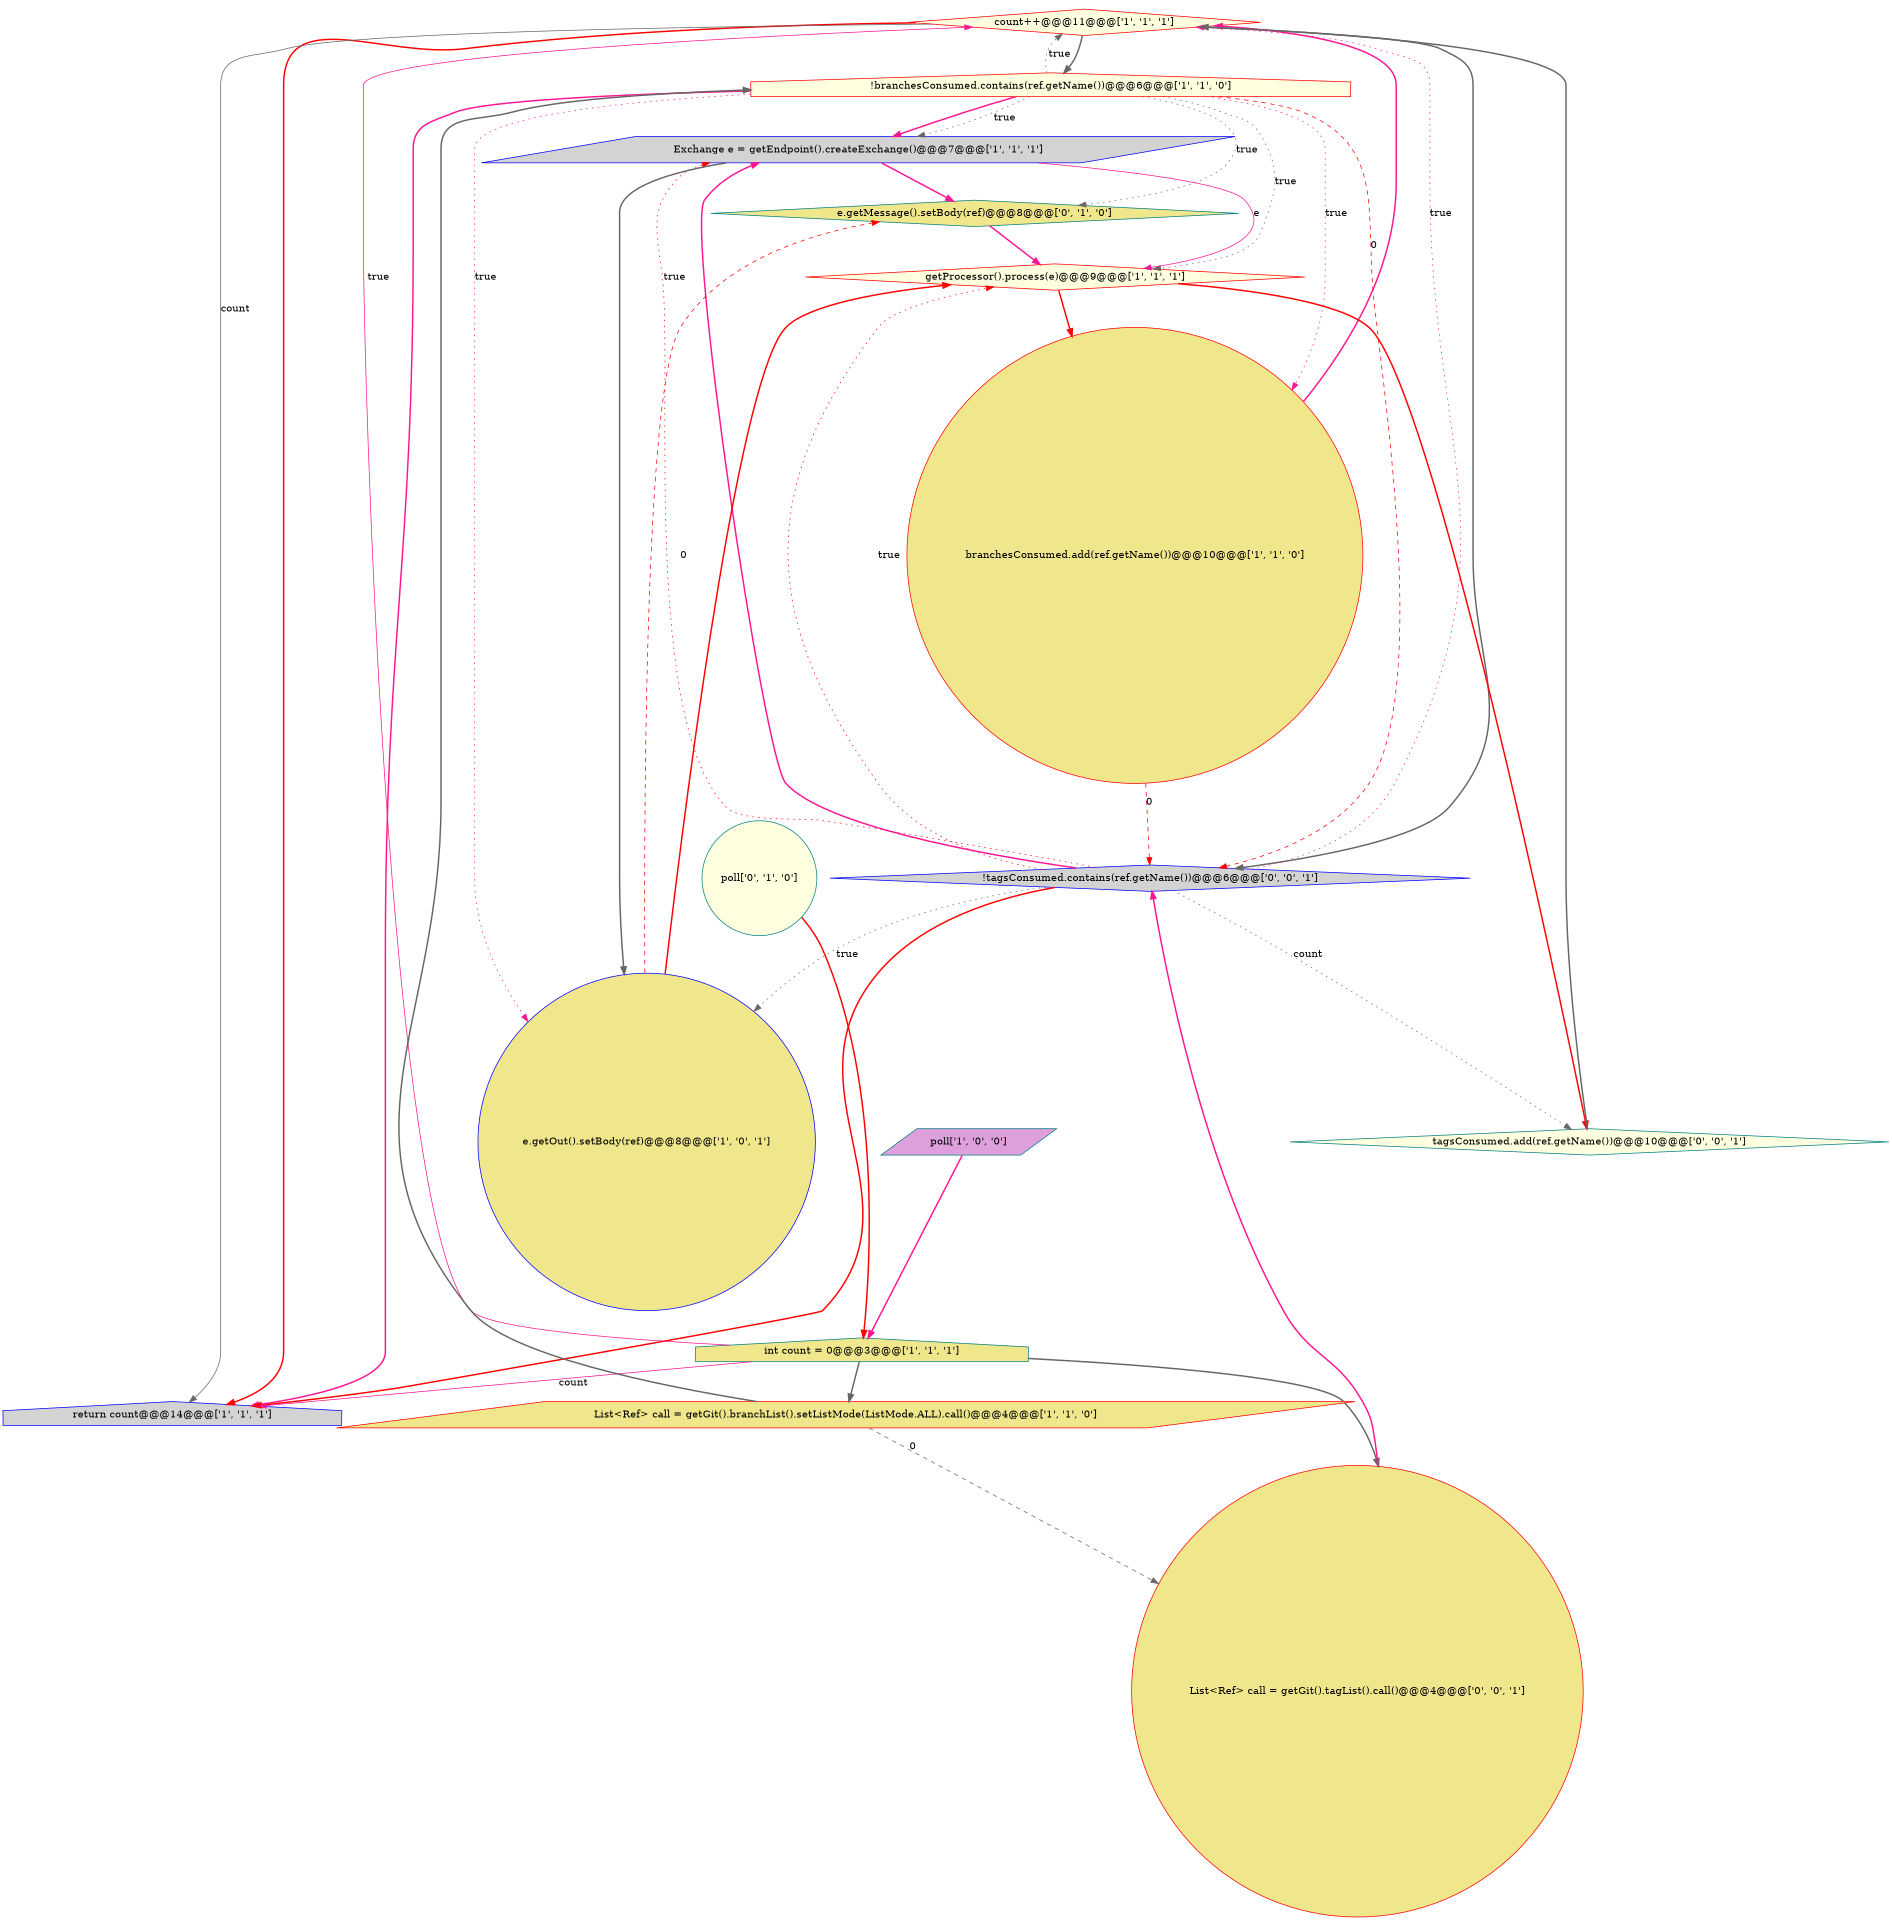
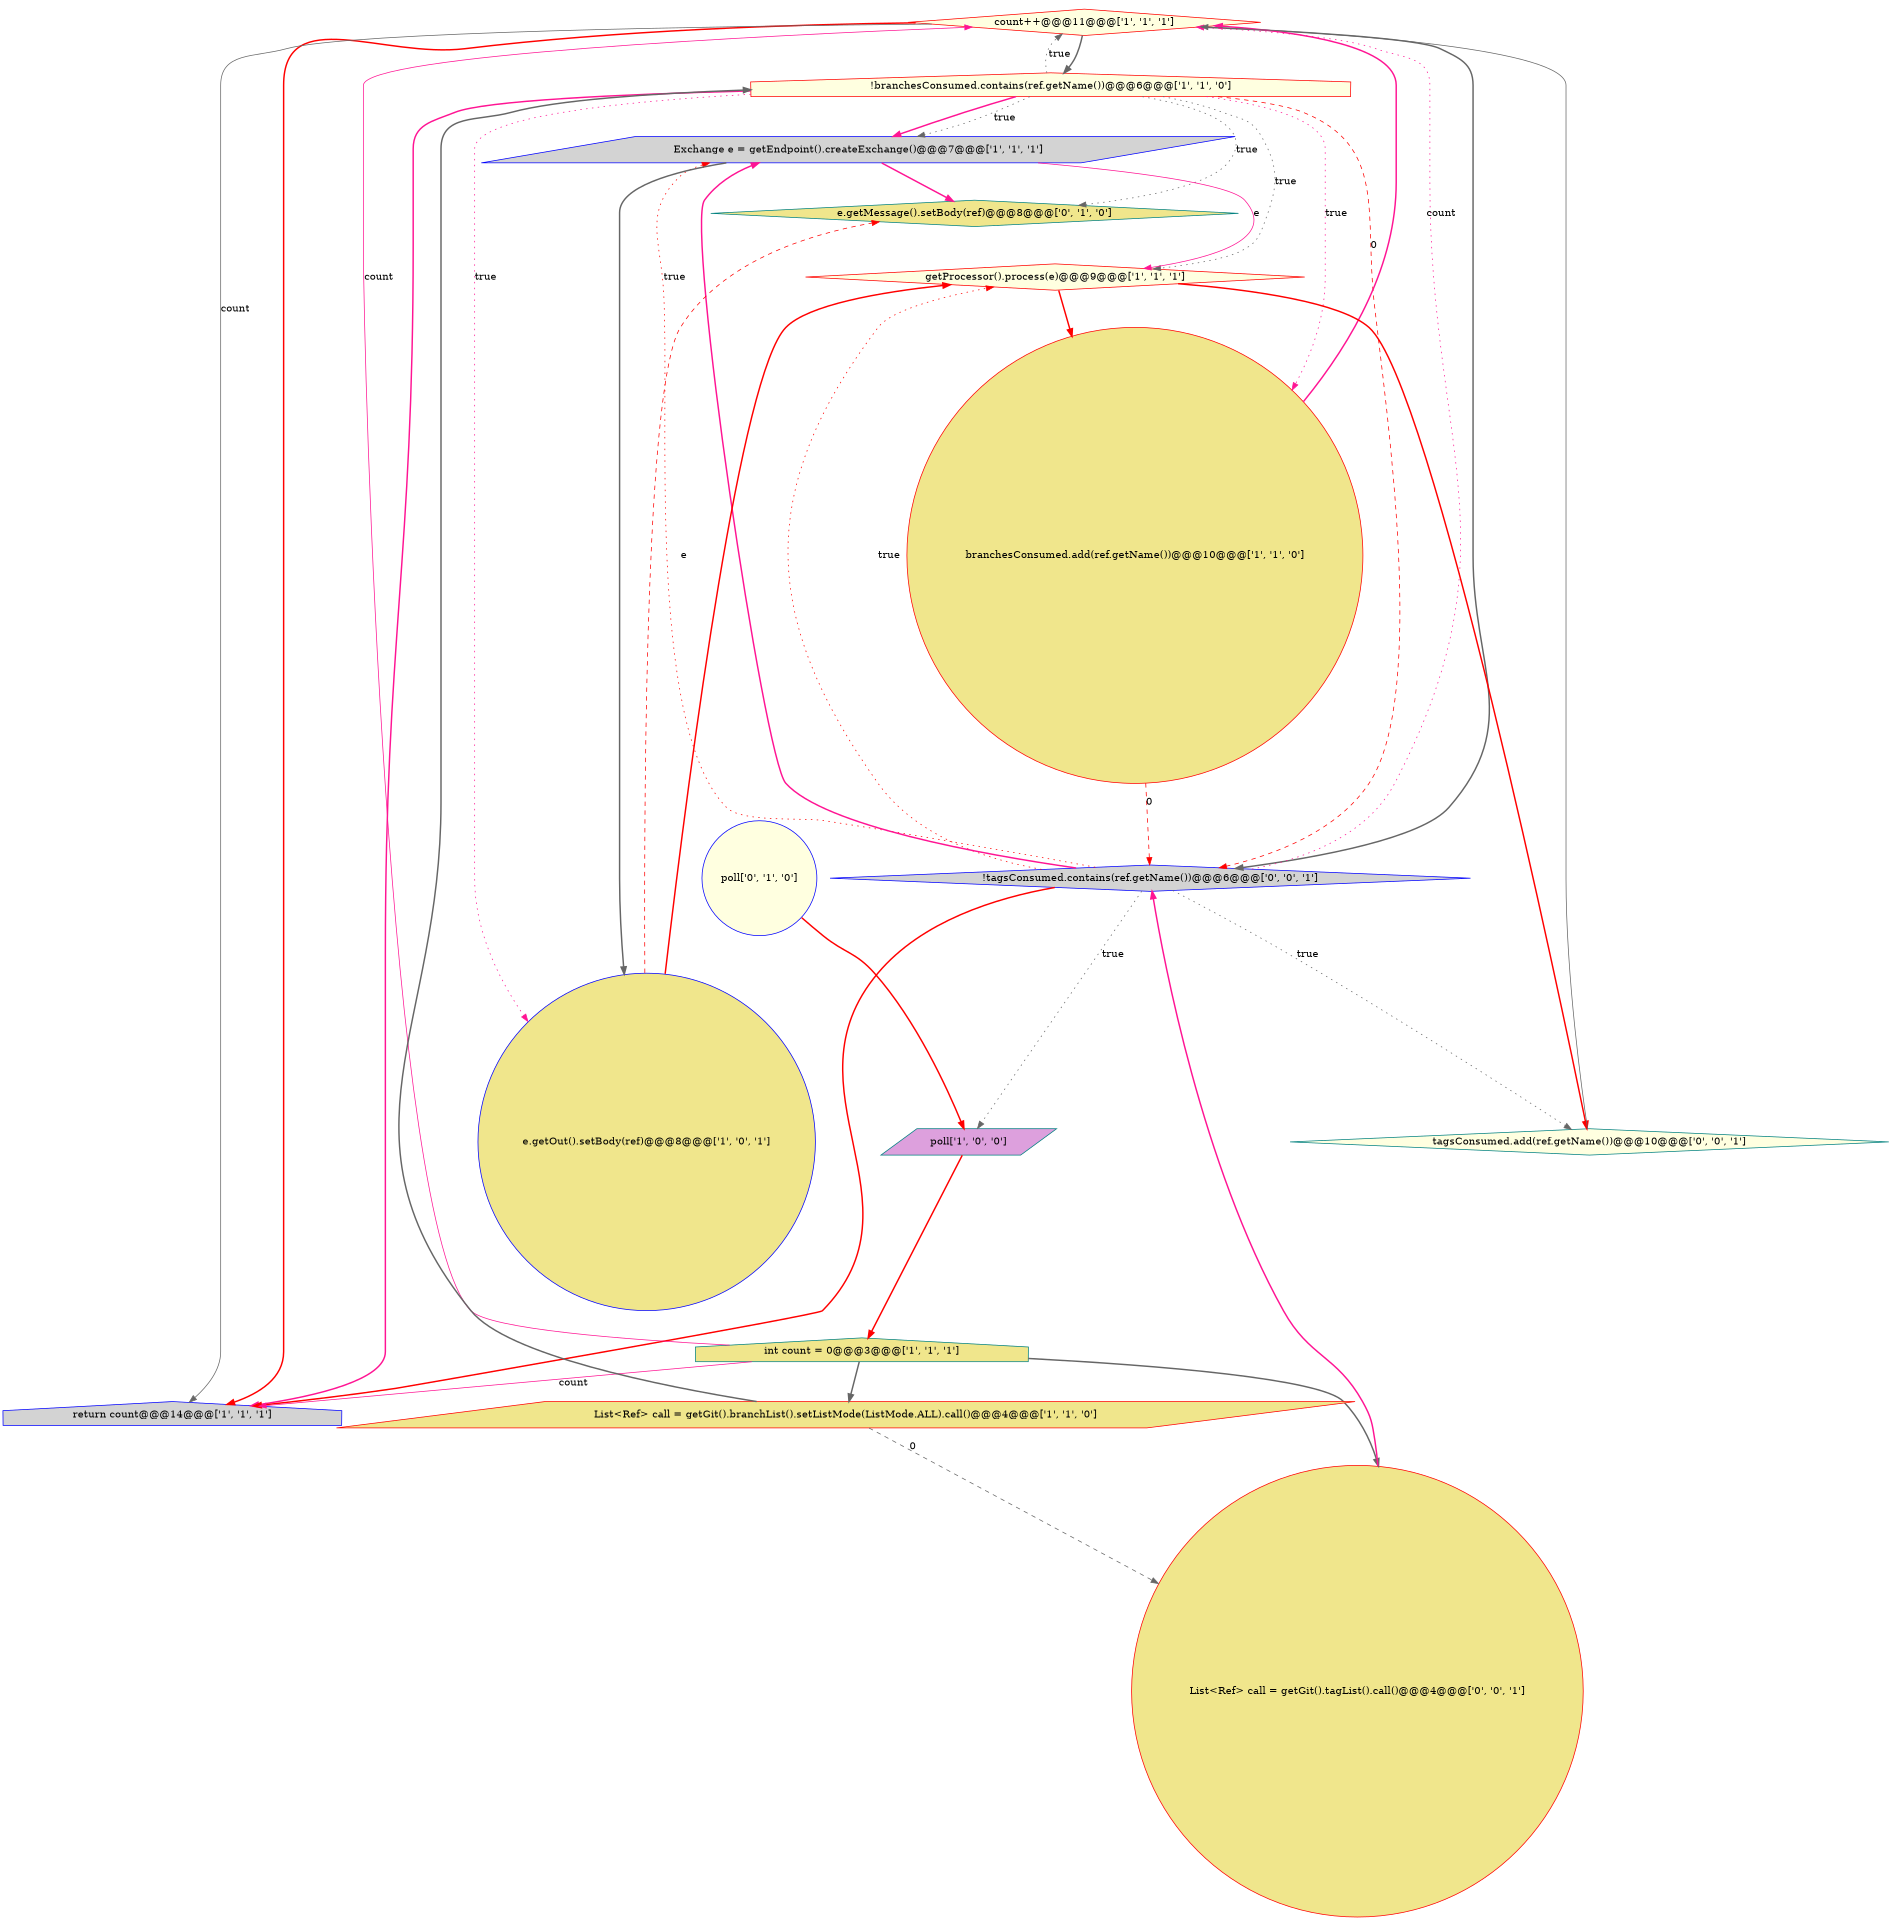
edge "!tagsConsumed.contains(ref.getName())@@@6@@@['0', '0', '1']" -> "count++@@@11@@@['1', '1', '1']": label "true" -> "count"
edge "e.getMessage().setBody(ref)@@@8@@@['0', '1', '0']" -> "getProcessor().process(e)@@@9@@@['1', '1', '1']": removed
edge "int count = 0@@@3@@@['1', '1', '1']" -> "count++@@@11@@@['1', '1', '1']": label "true" -> "count"
edge "tagsConsumed.add(ref.getName())@@@10@@@['0', '0', '1']" -> "count++@@@11@@@['1', '1', '1']": style bold -> solid
edge "e.getOut().setBody(ref)@@@8@@@['1', '0', '1']" -> "e.getMessage().setBody(ref)@@@8@@@['0', '1', '0']": label "0" -> "e"
node "poll['0', '1', '0']": color teal -> blue
edge "!tagsConsumed.contains(ref.getName())@@@6@@@['0', '0', '1']" -> "e.getOut().setBody(ref)@@@8@@@['1', '0', '1']": now "!tagsConsumed.contains(ref.getName())@@@6@@@['0', '0', '1']" -> "poll['1', '0', '0']"
edge "!tagsConsumed.contains(ref.getName())@@@6@@@['0', '0', '1']" -> "tagsConsumed.add(ref.getName())@@@10@@@['0', '0', '1']": label "count" -> "true"
edge "poll['0', '1', '0']" -> "int count = 0@@@3@@@['1', '1', '1']": now "poll['0', '1', '0']" -> "poll['1', '0', '0']"
edge "poll['1', '0', '0']" -> "int count = 0@@@3@@@['1', '1', '1']": color deeppink -> red
